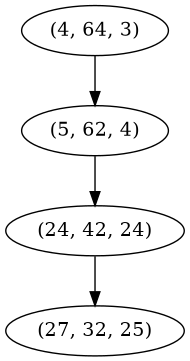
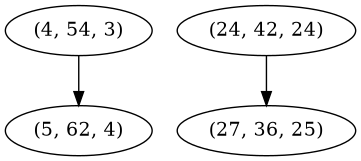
node "(4, 64, 3)": label "(4, 64, 3)" -> "(4, 54, 3)"
edge "(5, 62, 4)" -> "(24, 42, 24)": removed
node "(27, 32, 25)": label "(27, 32, 25)" -> "(27, 36, 25)"
